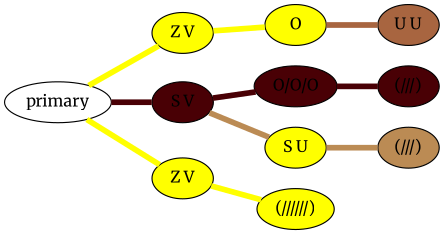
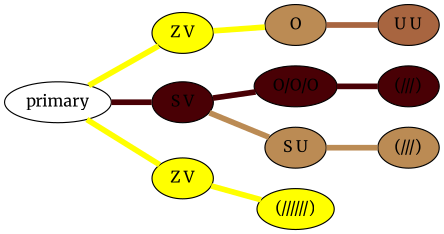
node "O": fillcolor yellow -> #bb8b54
node "S U": fillcolor yellow -> #bb8b54
